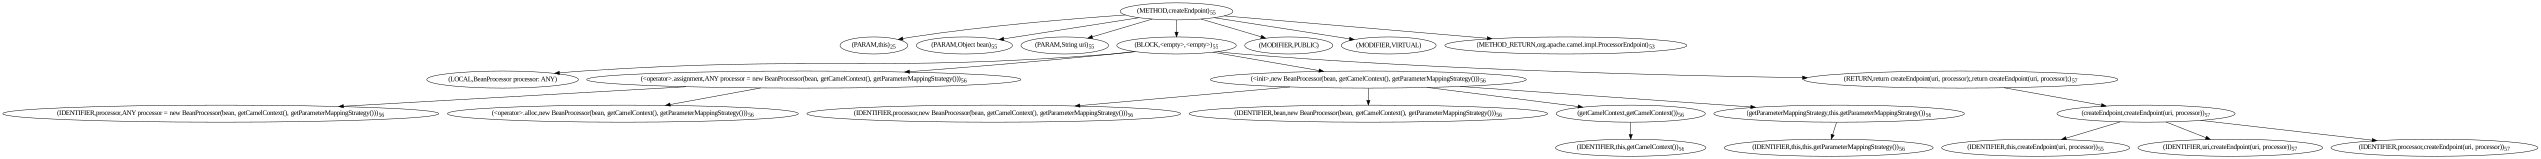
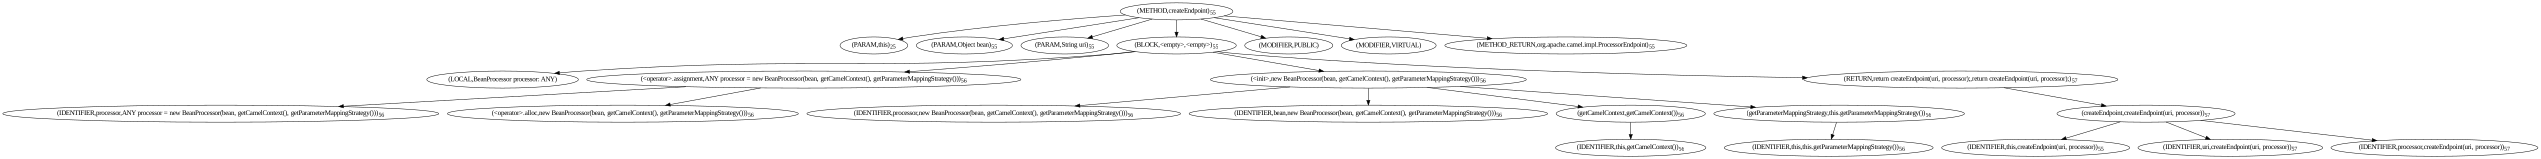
node "(METHOD_RETURN,org.apache.camel.impl.ProcessorEndpoint)": text "53" -> "55"
